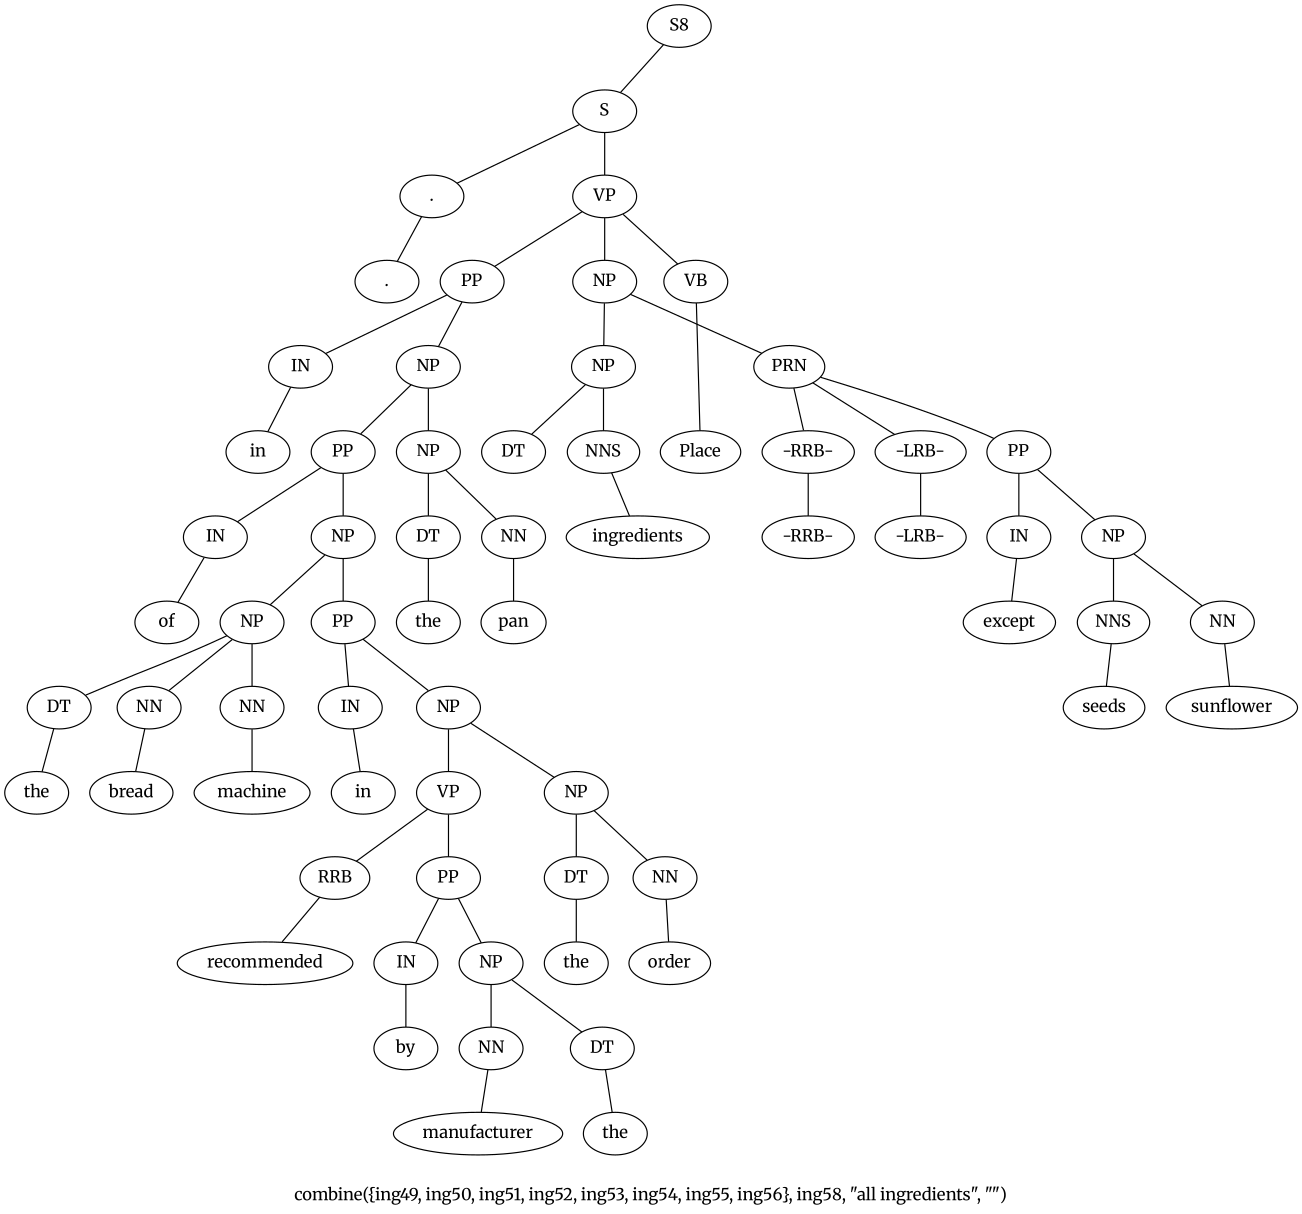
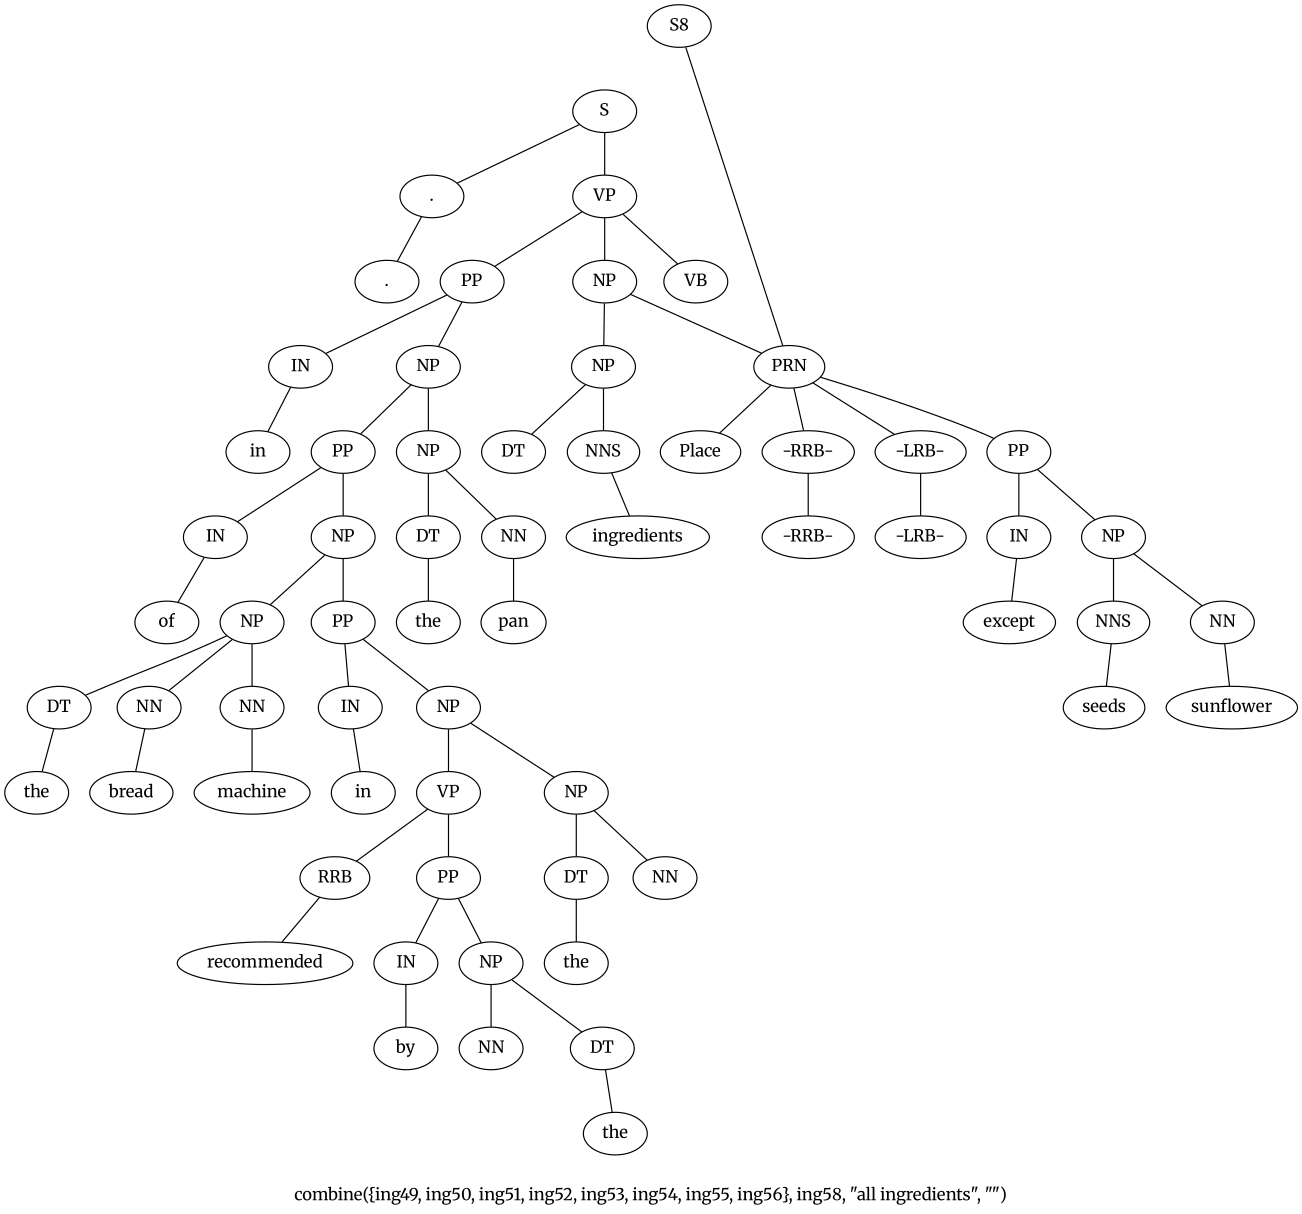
edge "S8" -- "S": now "S8" -- "PRN"
edge "VB" -- "Place": now "PRN" -- "Place"
node "order": removed
node "manufacturer": removed
